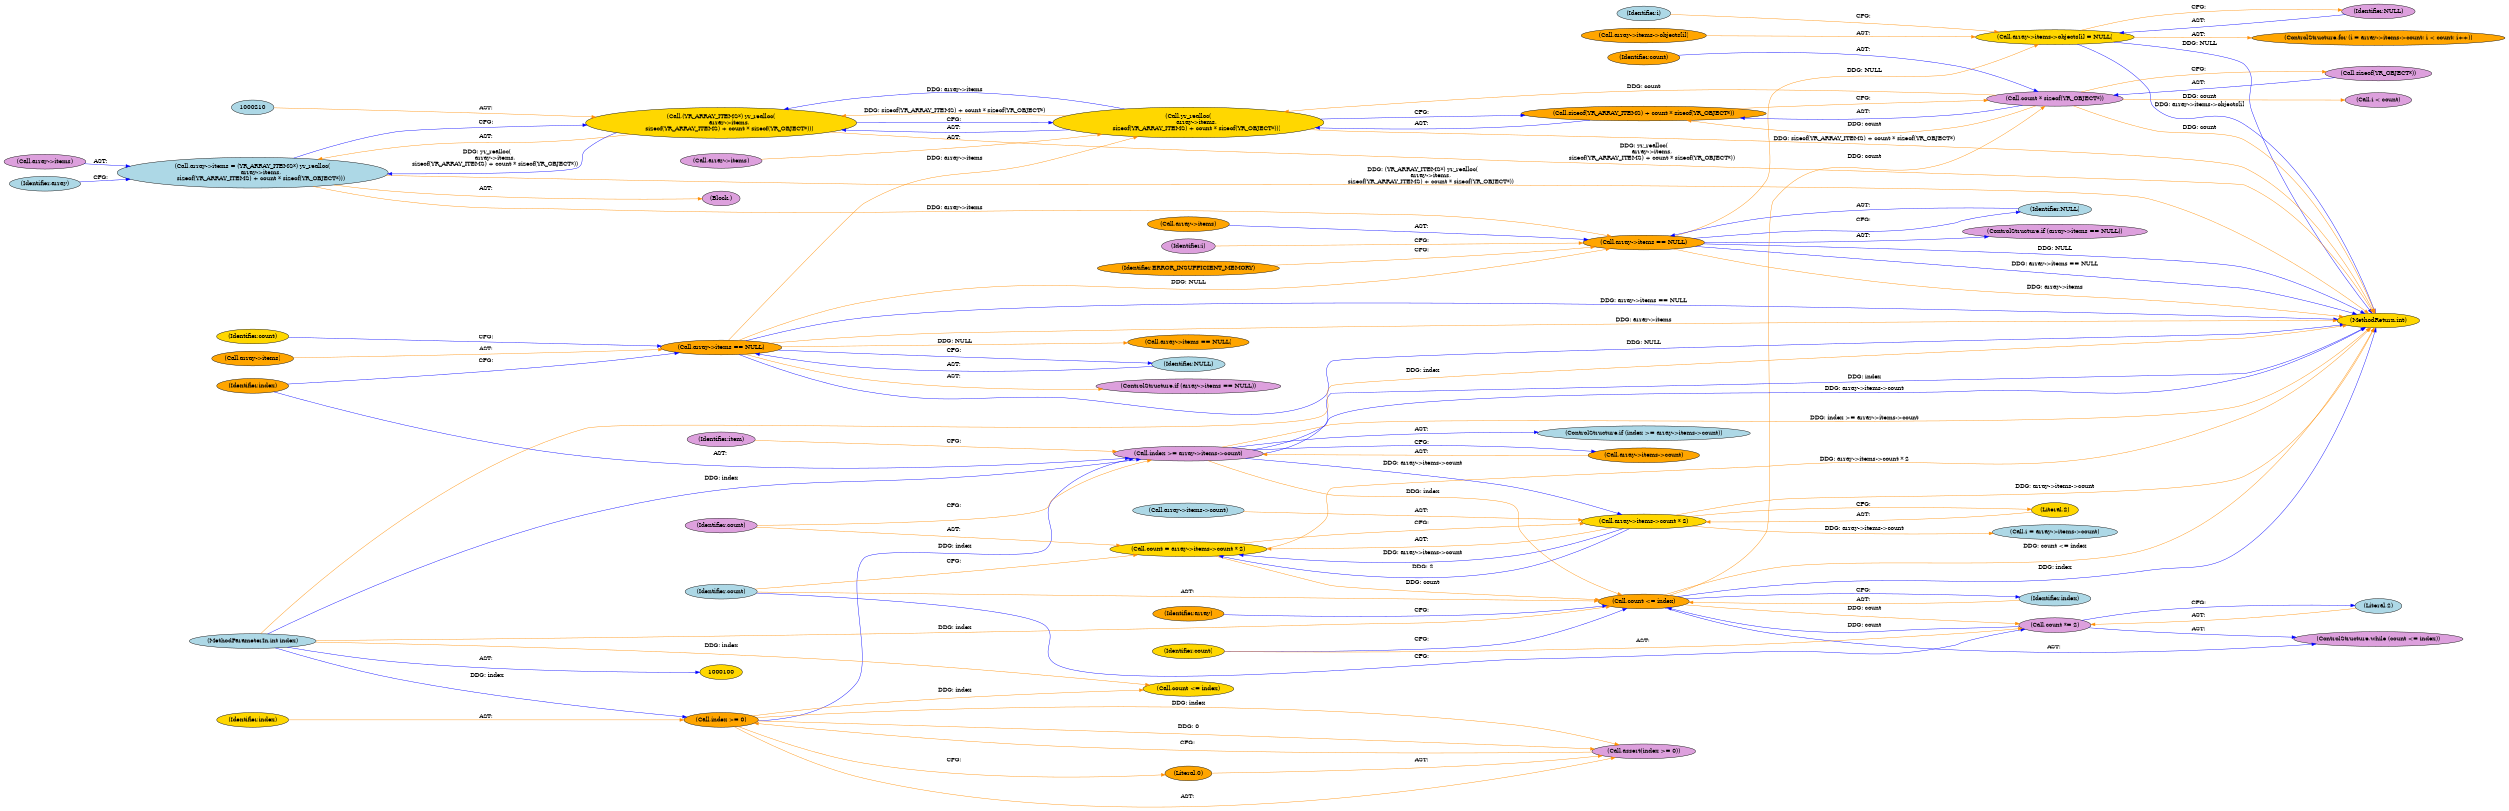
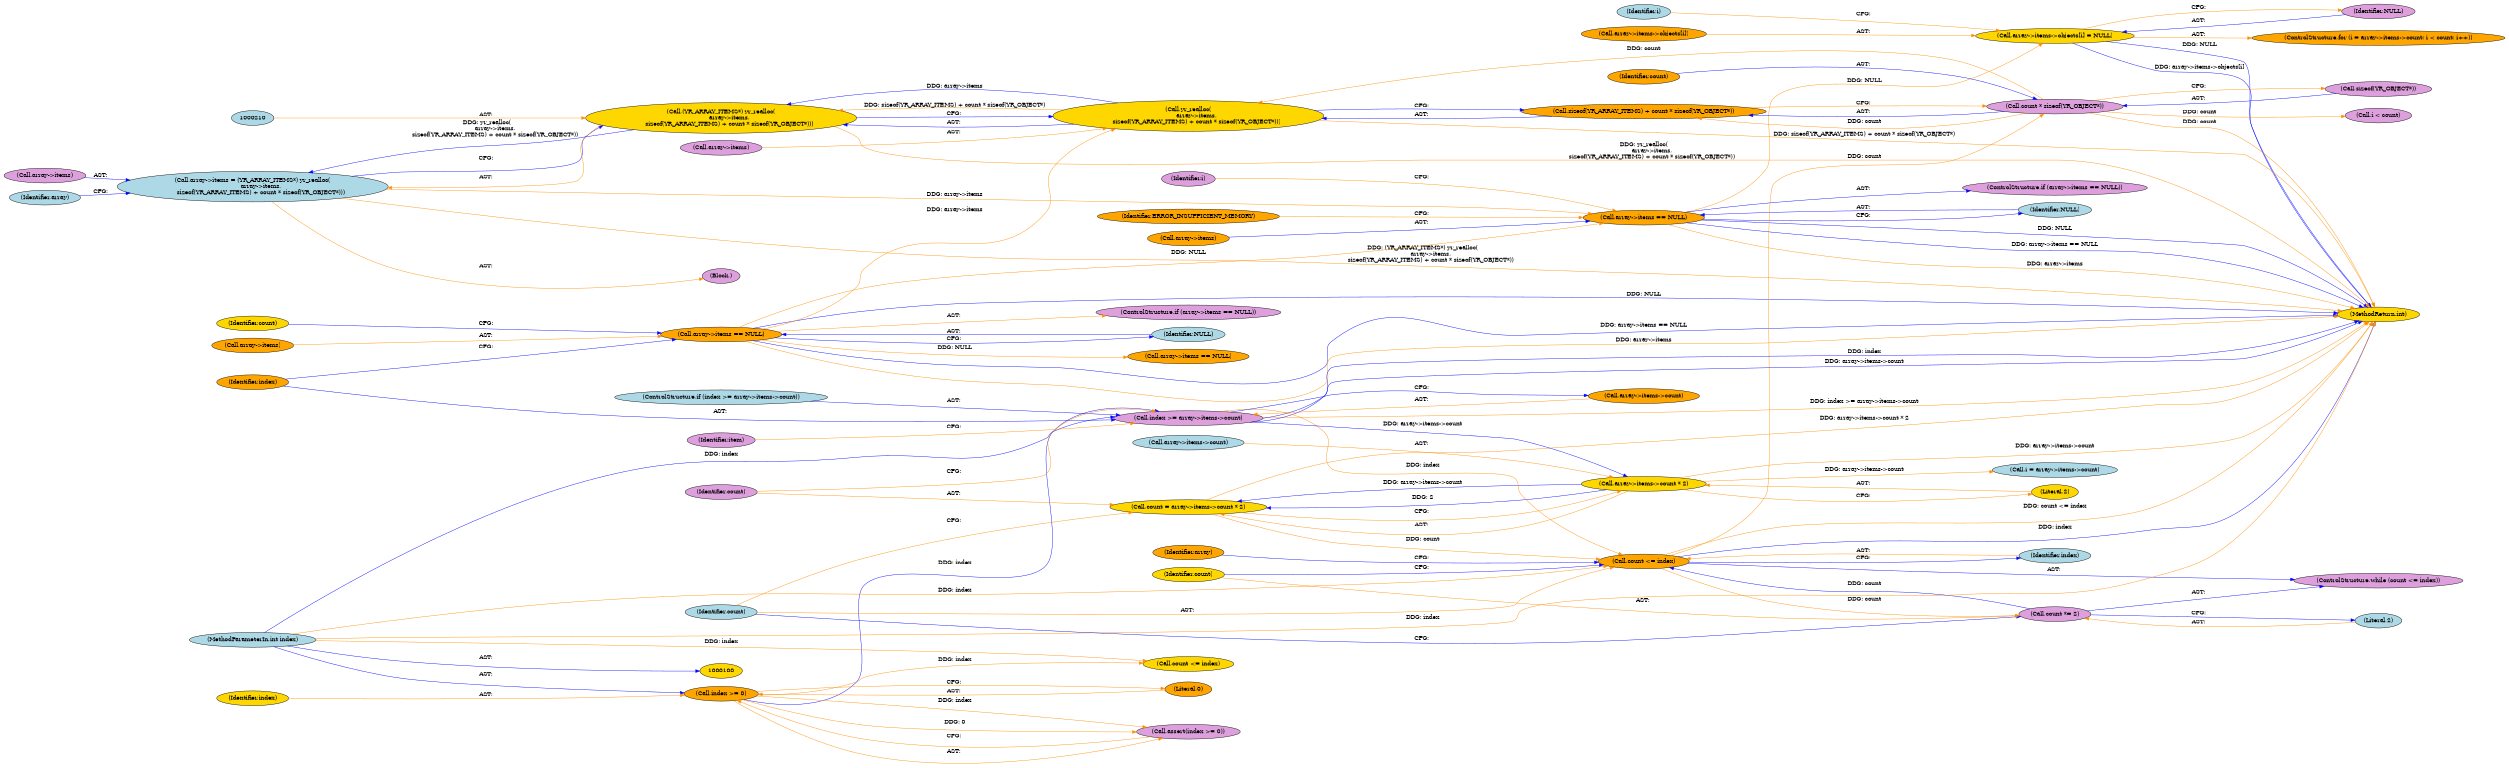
edge "(Call,index >= array->items->count)" -> "(ControlStructure,if (index >= array->items->count))": reversed
edge "(MethodParameterIn,int index)" -> "(Call,index >= 0)": label "DDG: index" -> "AST: "
edge "(Literal,0)" -> "(Call,assert(index >= 0))": now "(Literal,0)" -> "(Call,index >= 0)"
